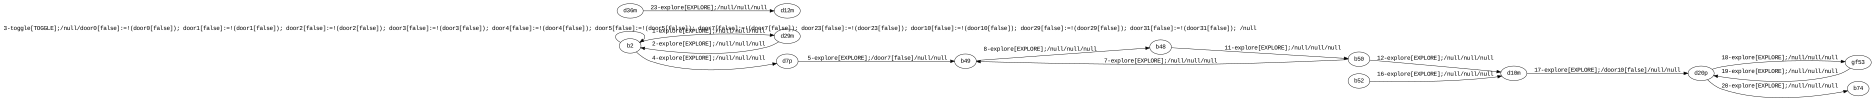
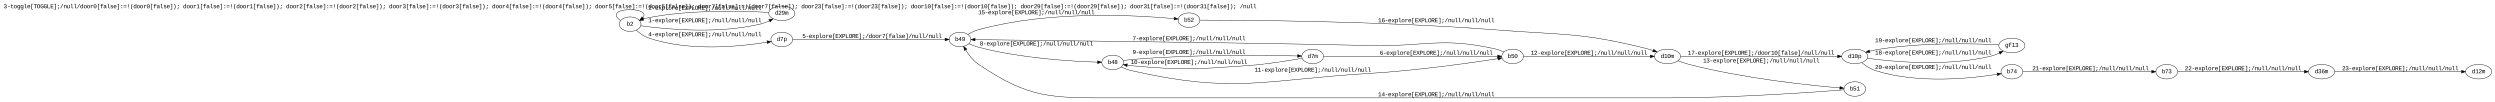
edge "b49" -> "b52": added, label "15-explore[EXPLORE];/null/null/null"
node "d7m": added
node "gf53": label "gf53" -> "gf13"
node "b73": added
node "d20p": label "d20p" -> "d10p"
node "b51": added
